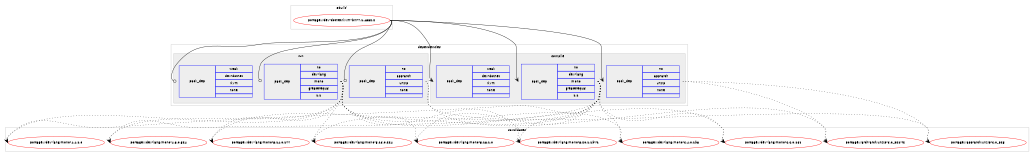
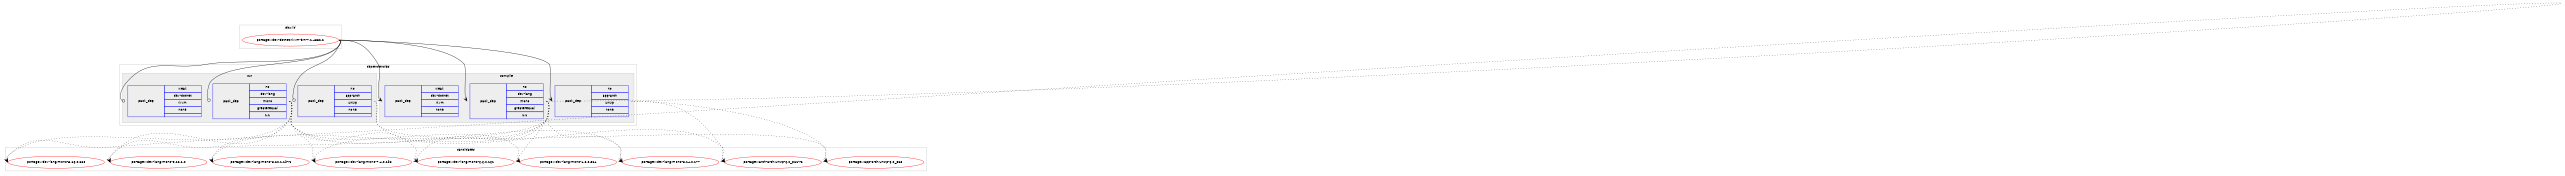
node "portage://dev-lang/mono-4.4.1.0": removed
node "portage://dev-lang/mono-5.16.0.224": label "portage://dev-lang/mono-5.16.0.224" -> "portage://dev-lang/mono-5.16.0.220"
node "portage://dev-lang/mono-6.4.0.198": label "portage://dev-lang/mono-6.4.0.198" -> "portage://dev-lang/mono-7.4.0.198"
